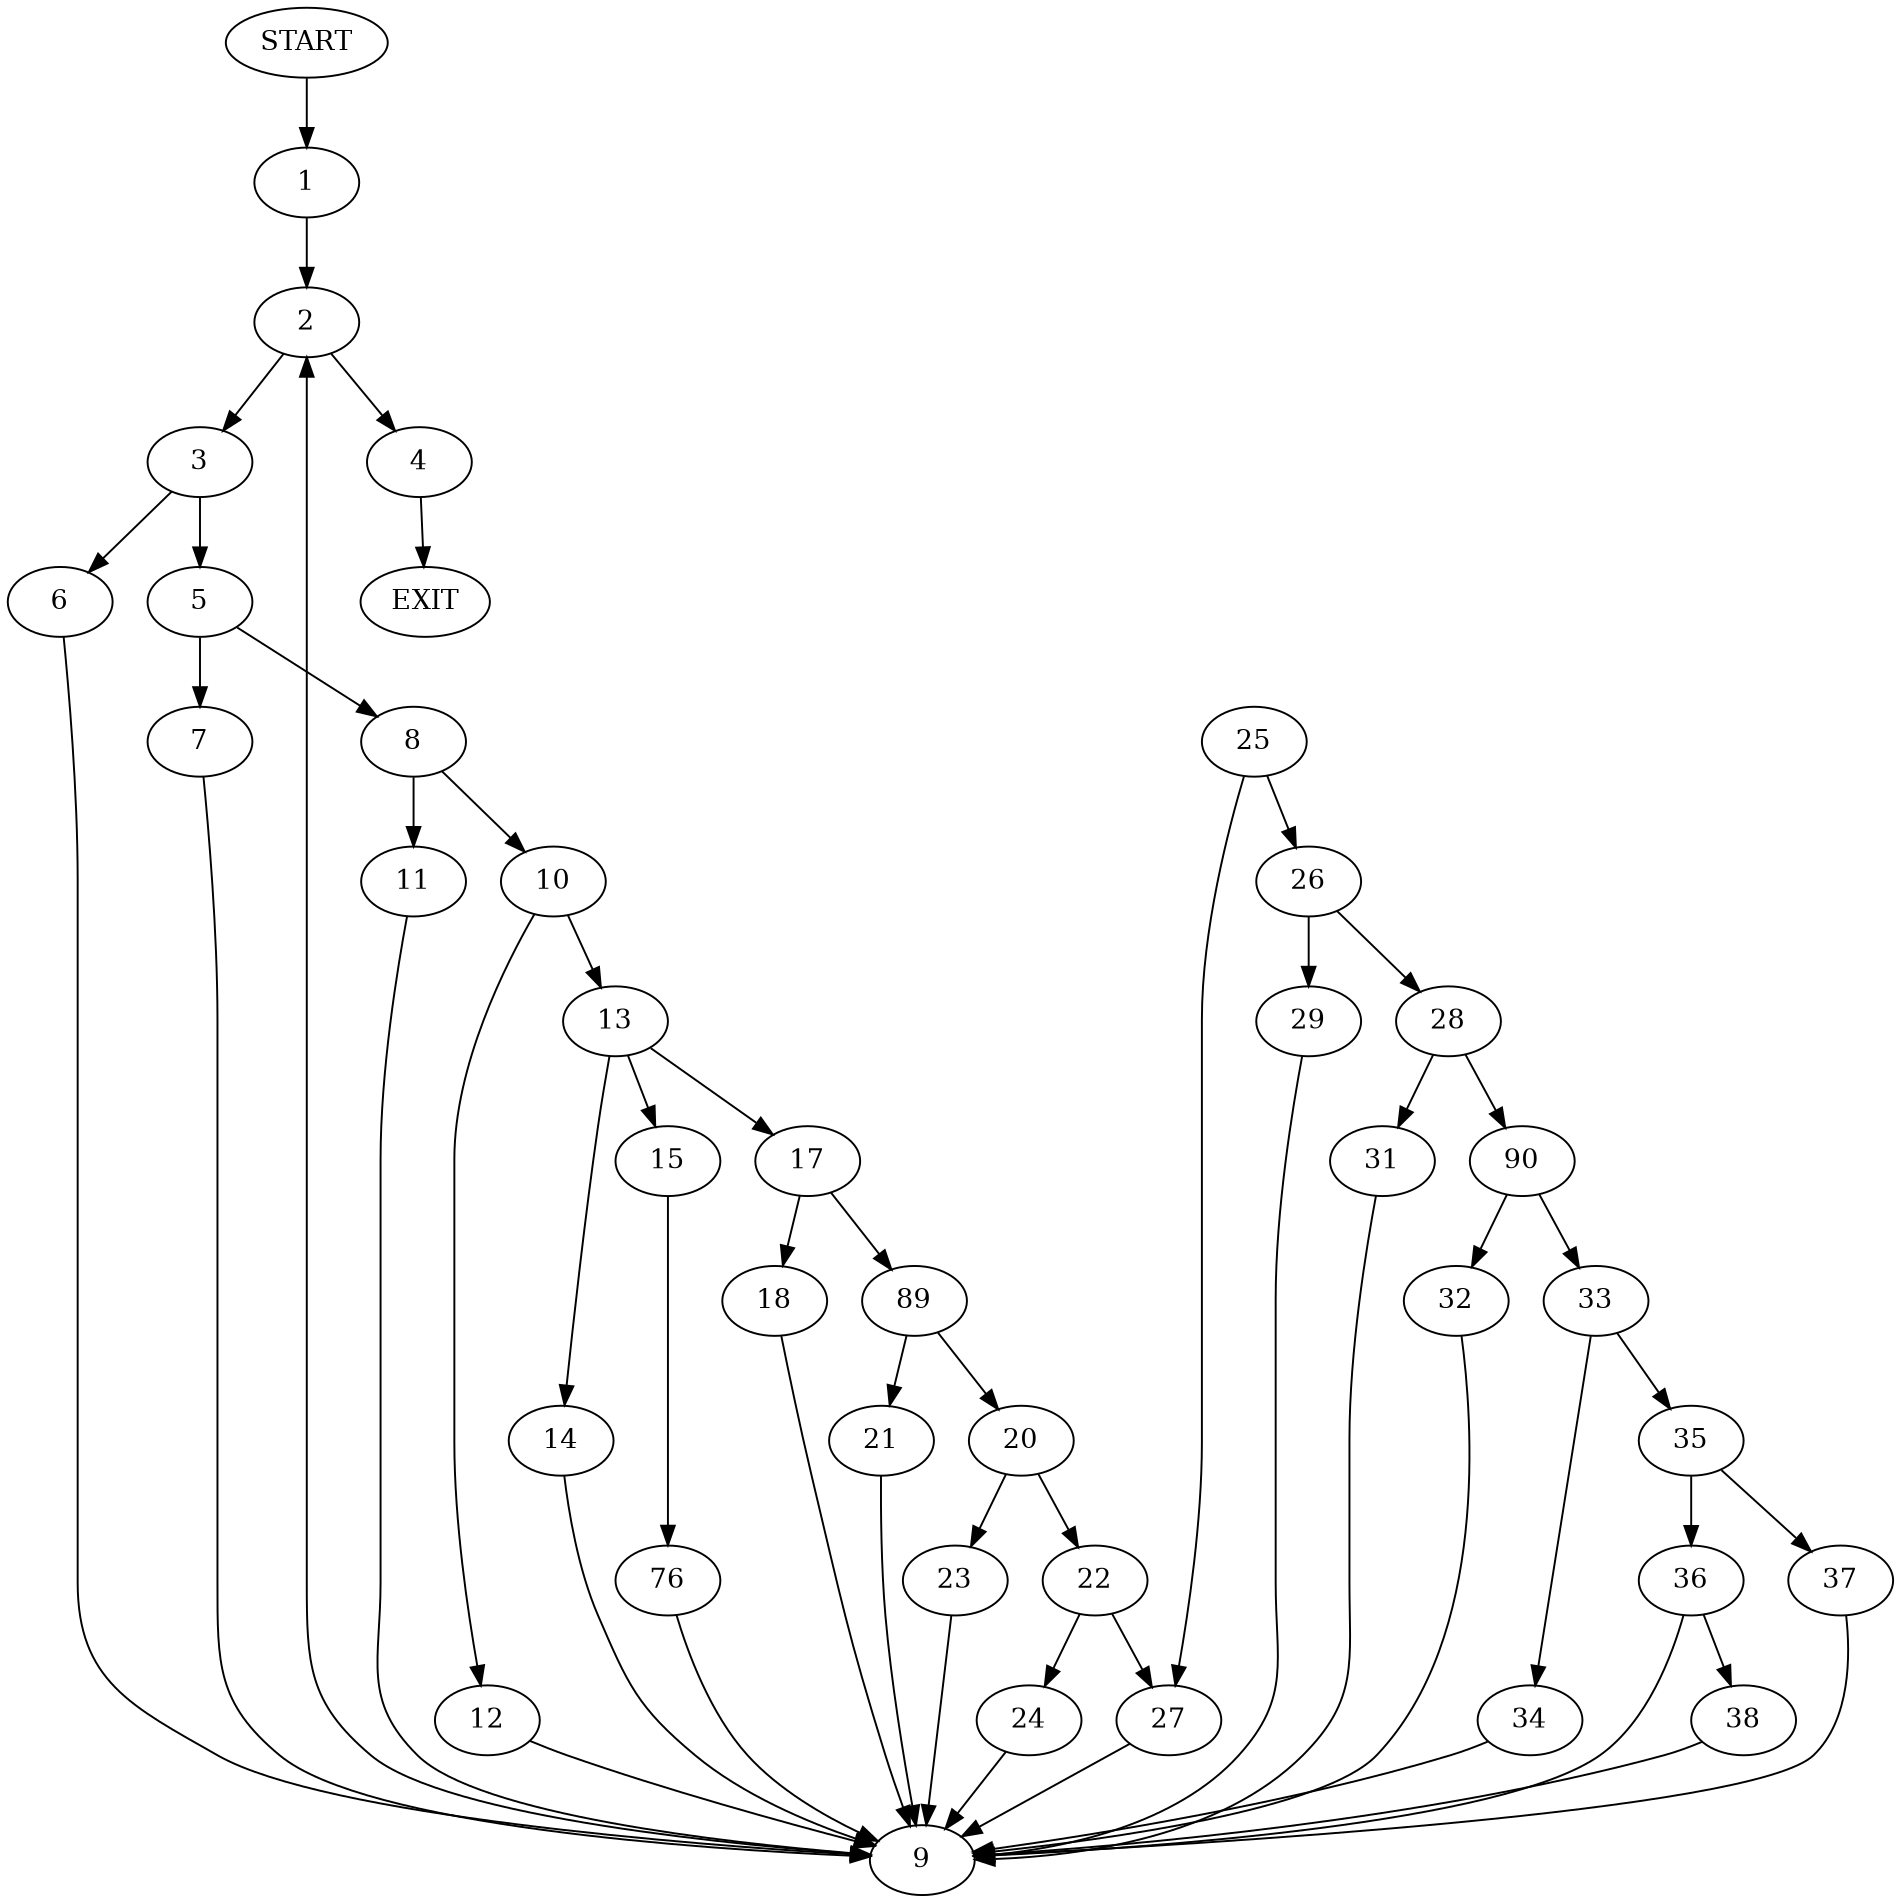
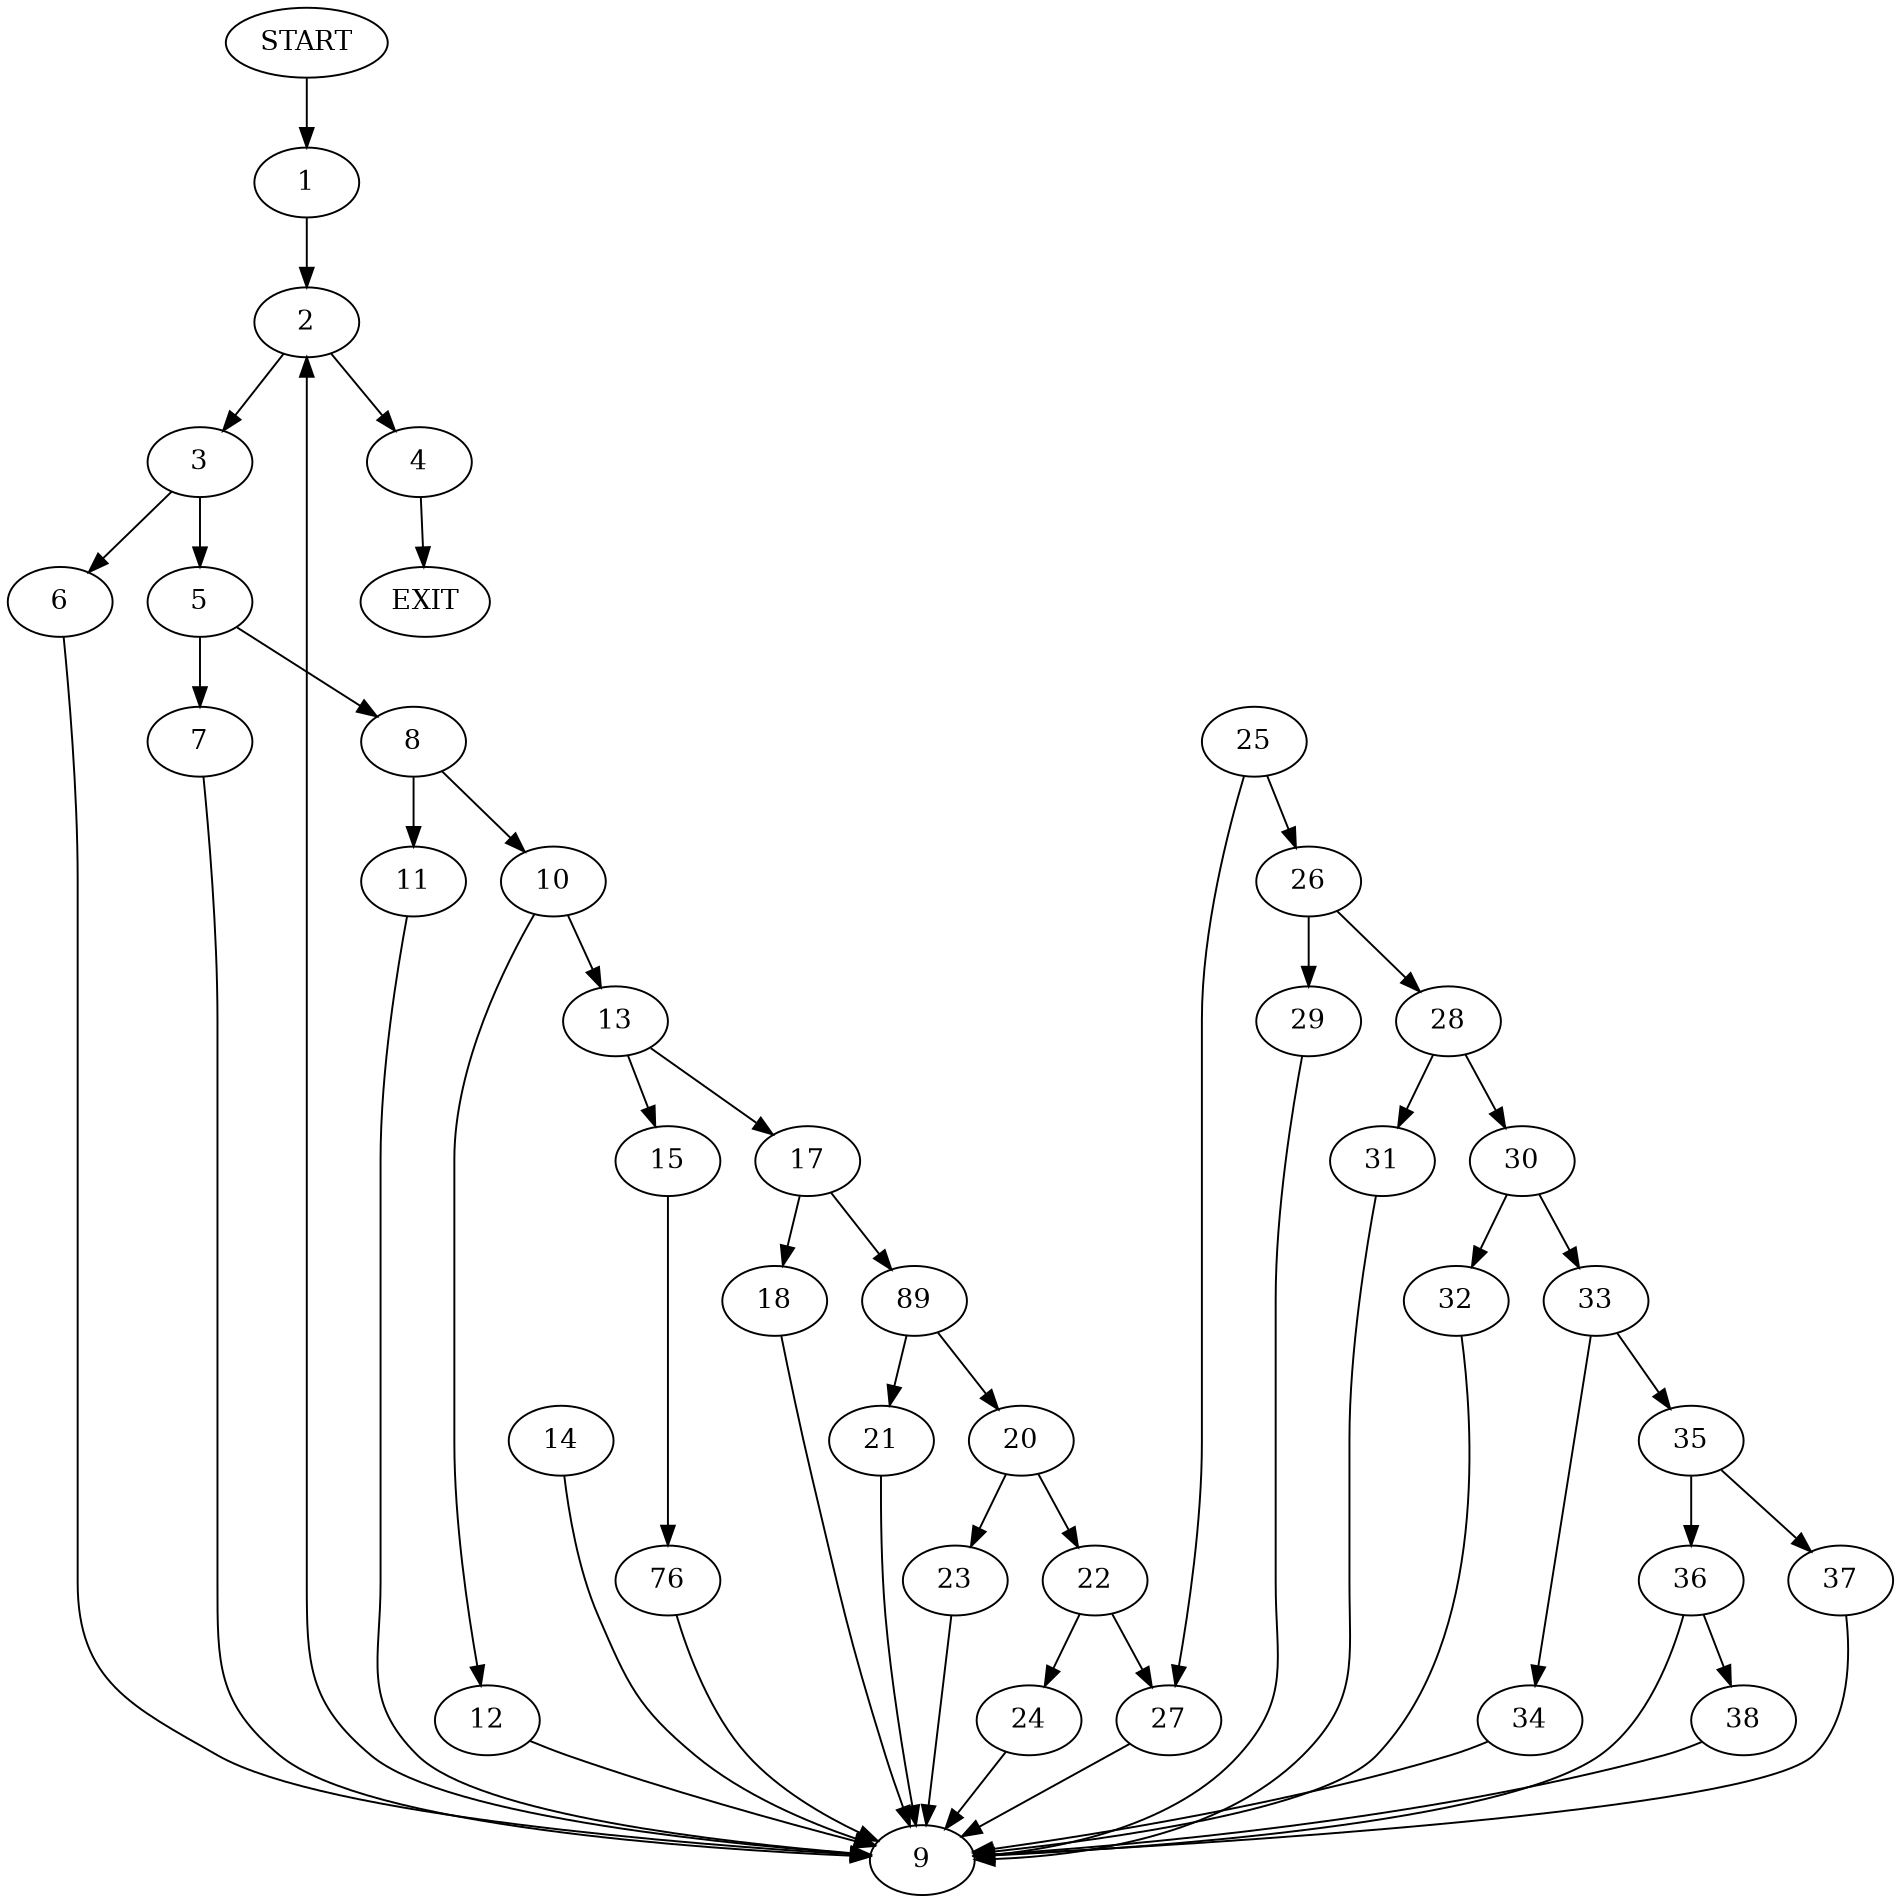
node "90": label "90" -> "30"
edge "13" -> "14": removed
